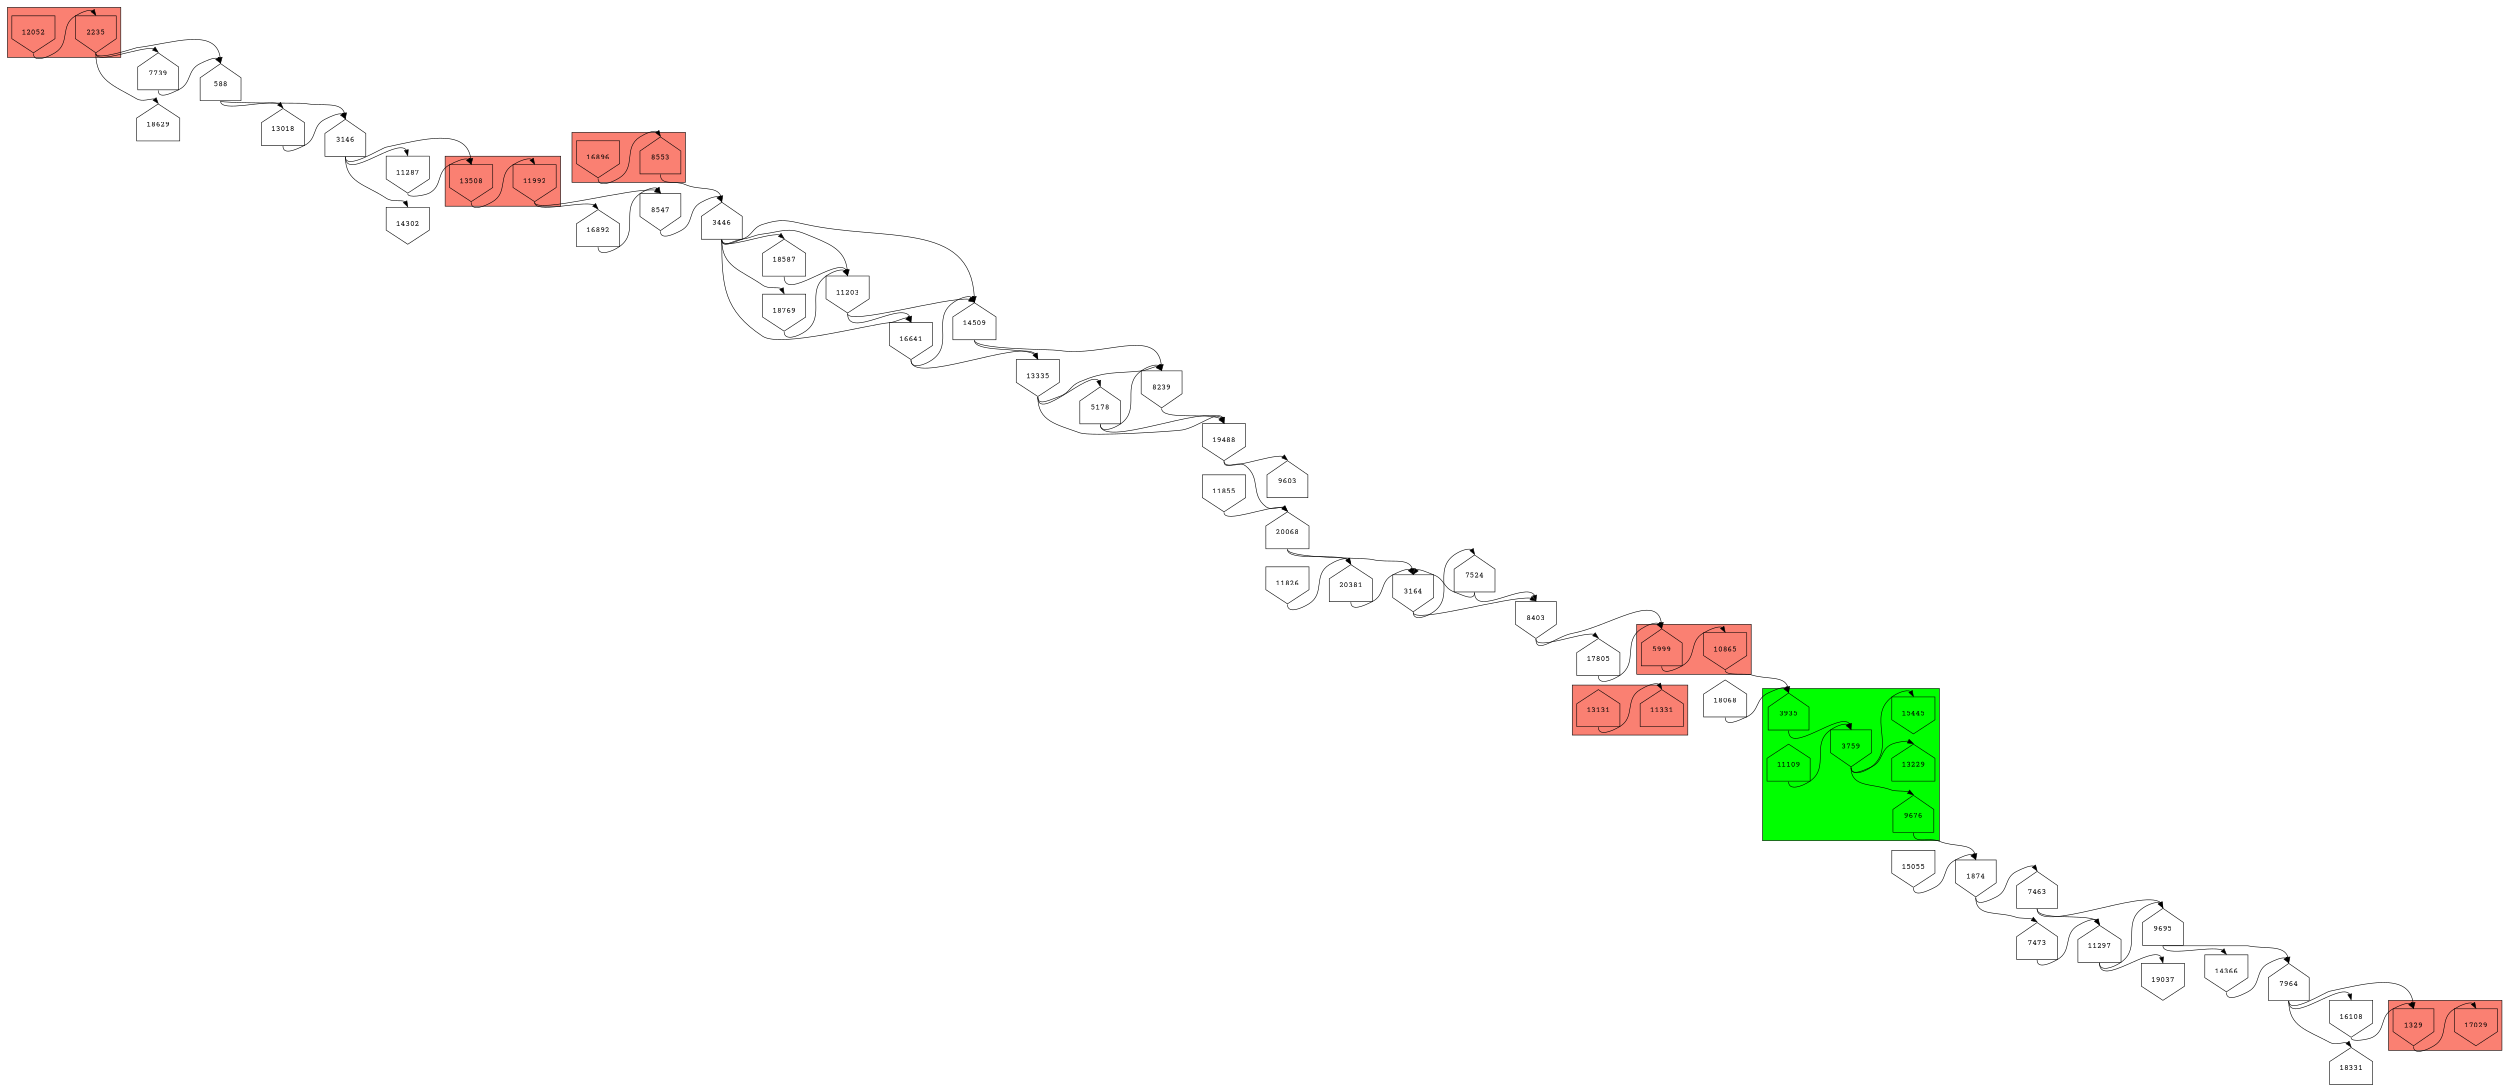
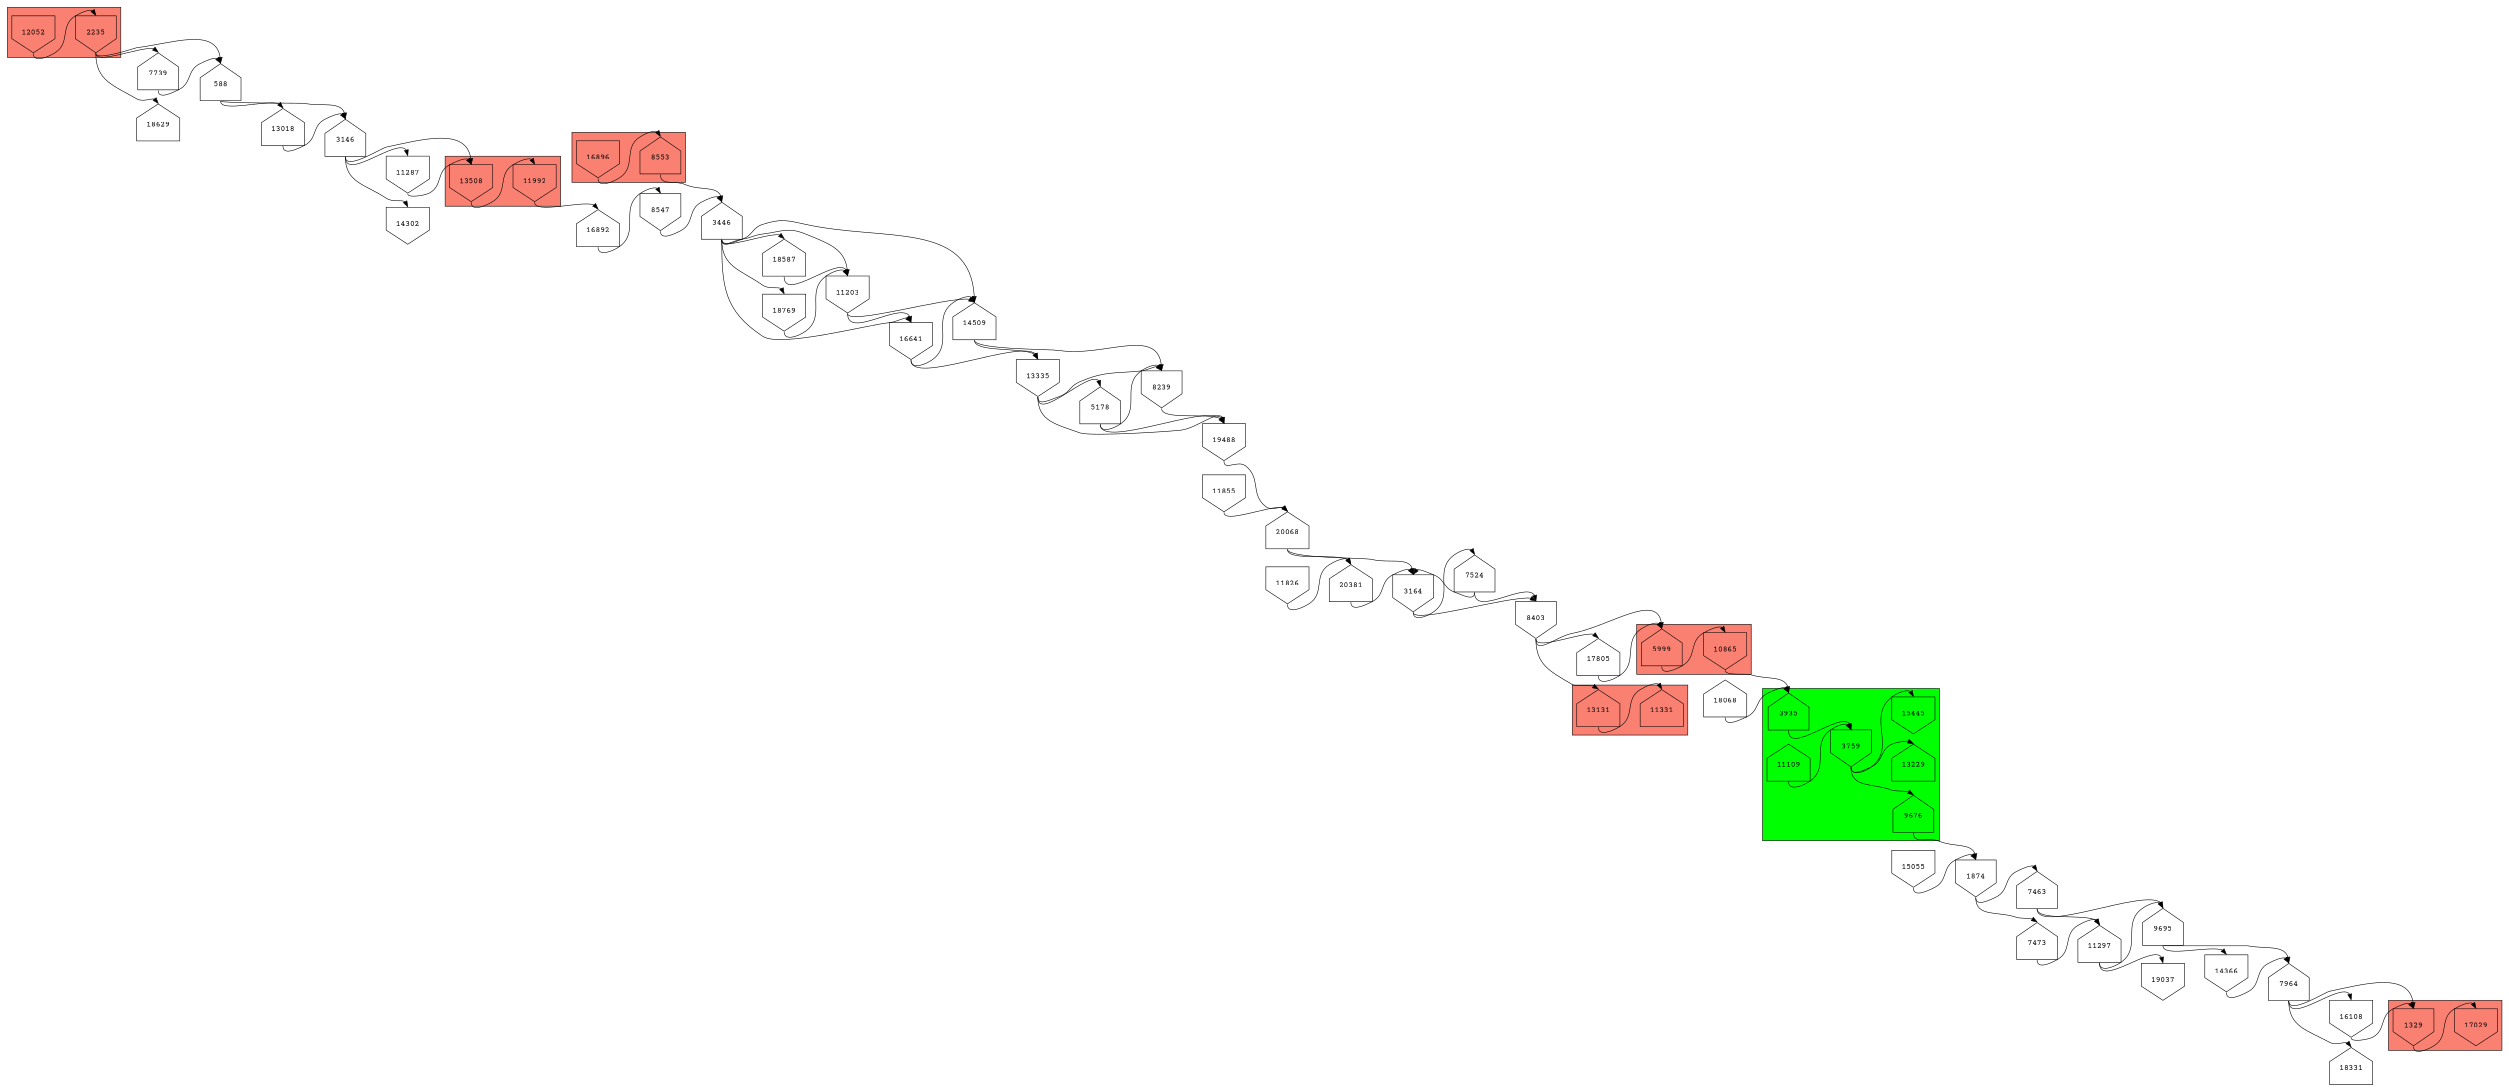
edge "11992" -> "8547": removed
node "9603": removed
edge "8403" -> "13131": added
